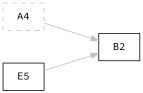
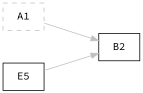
node "A4": label "A4" -> "A1"
